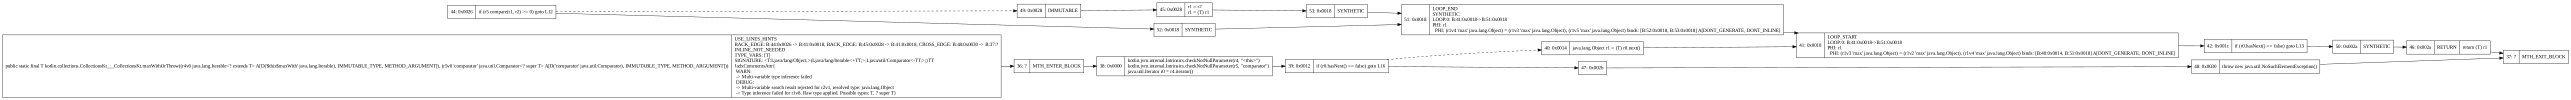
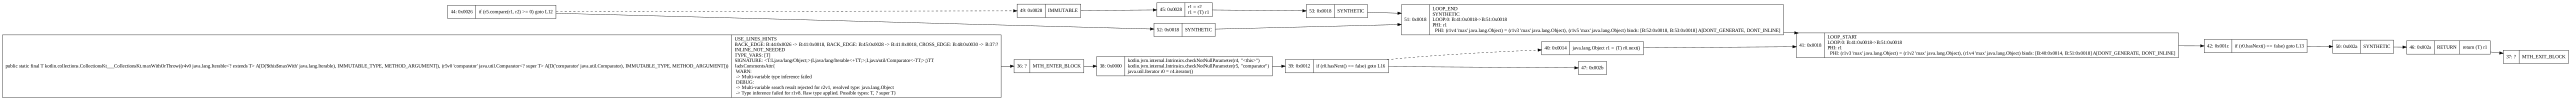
node "48: 0x0030": removed
